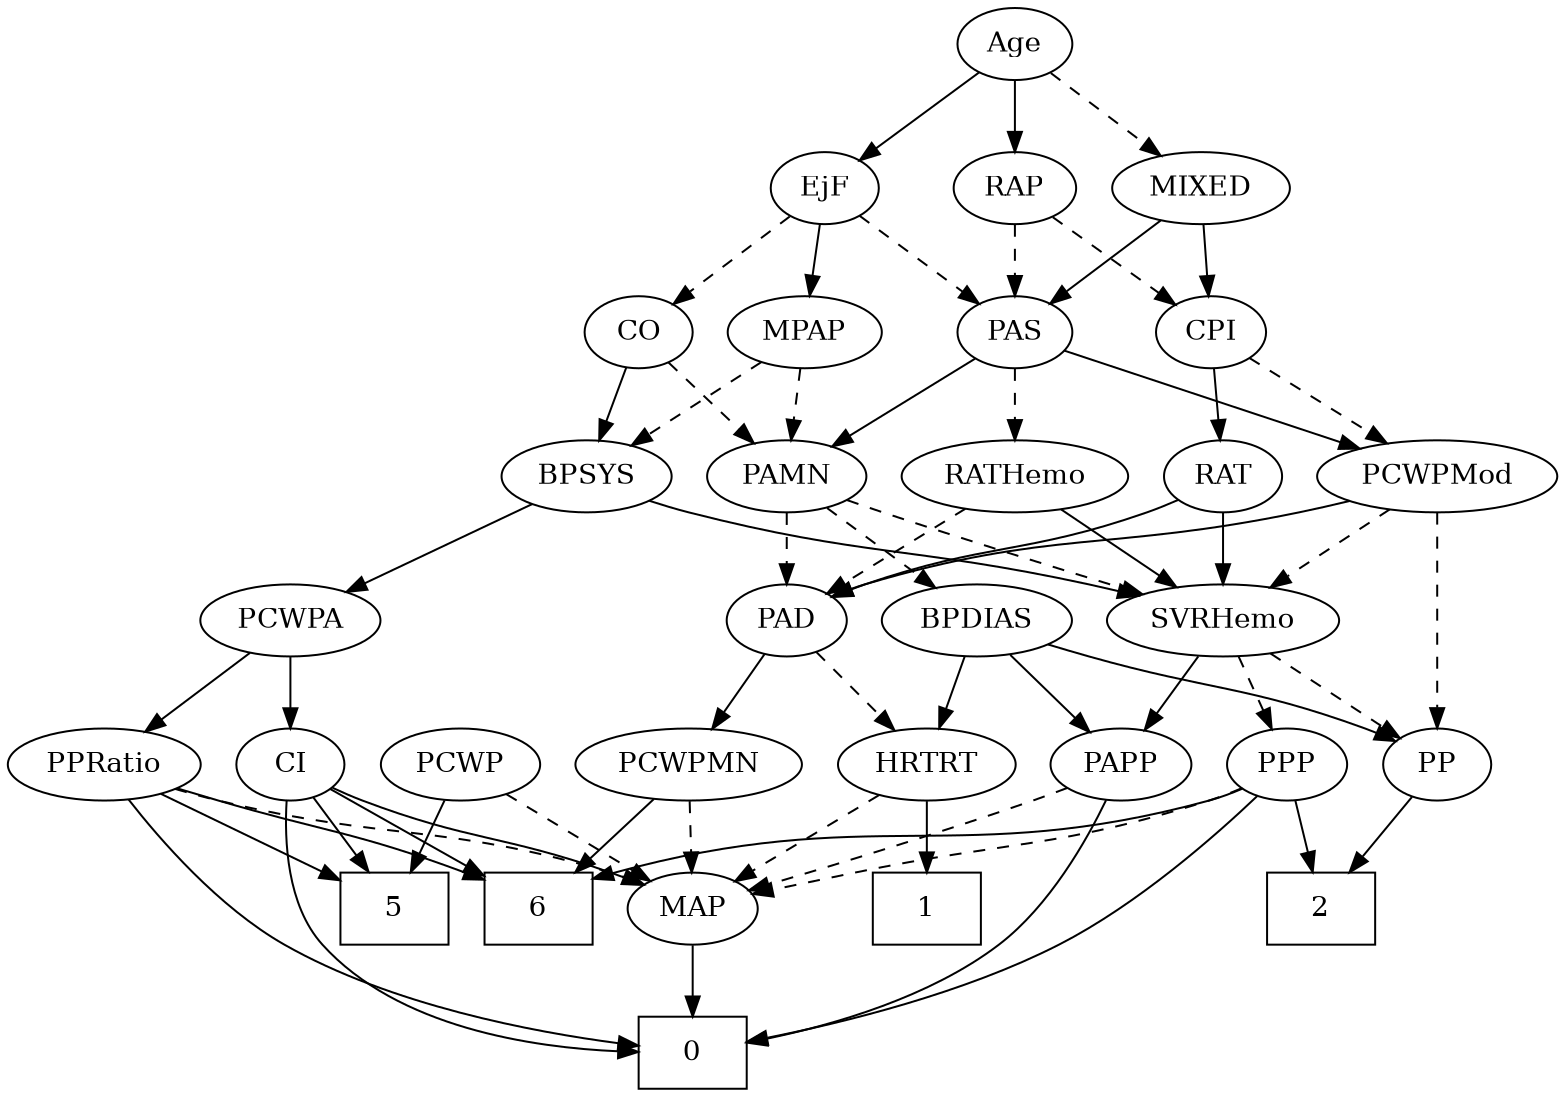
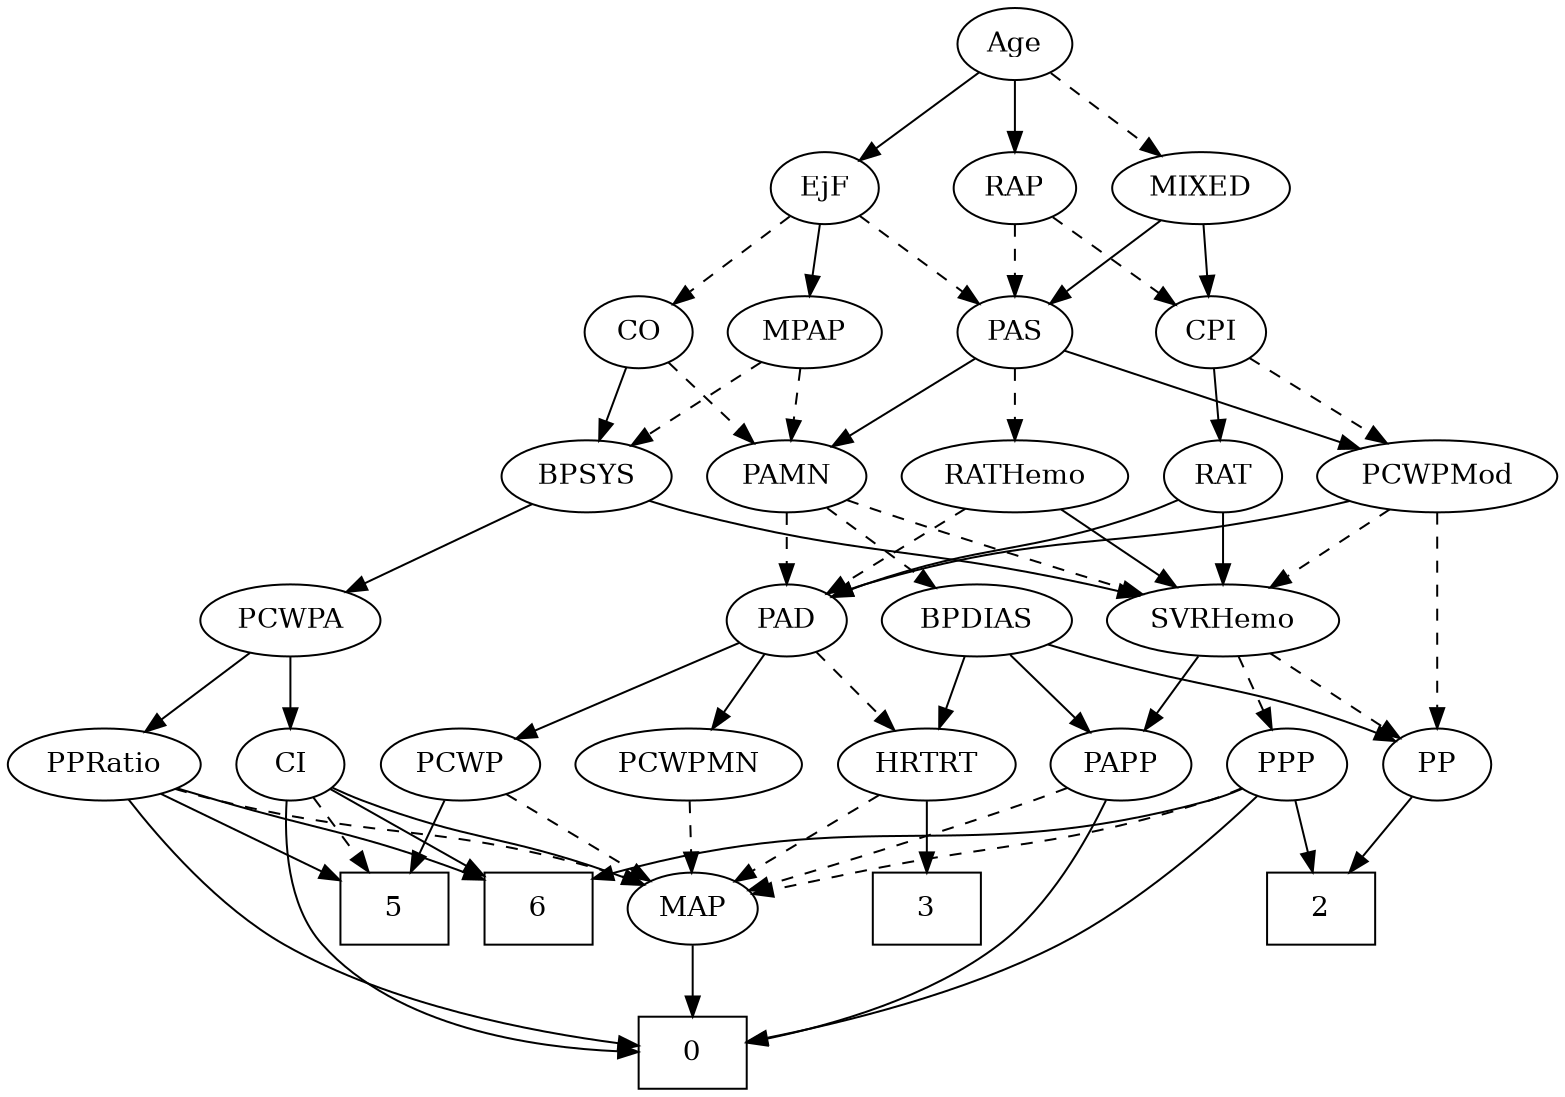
edge "PAD" -> "PCWP": added
edge "CI" -> "5": style solid -> dashed
edge "PCWPMN" -> "6": removed
node "1": label "1" -> "3"
